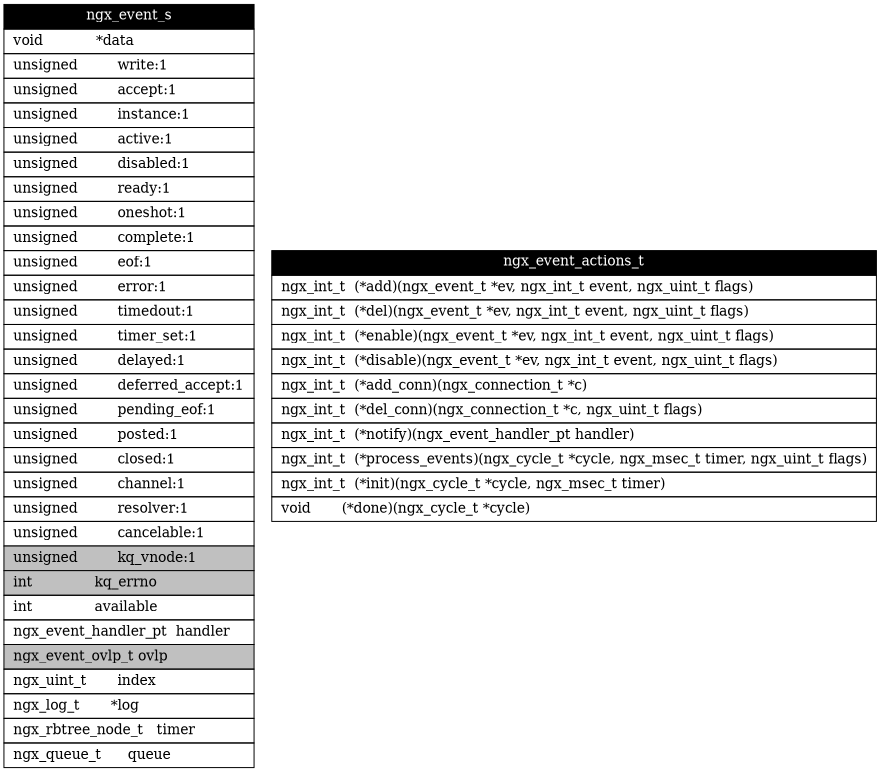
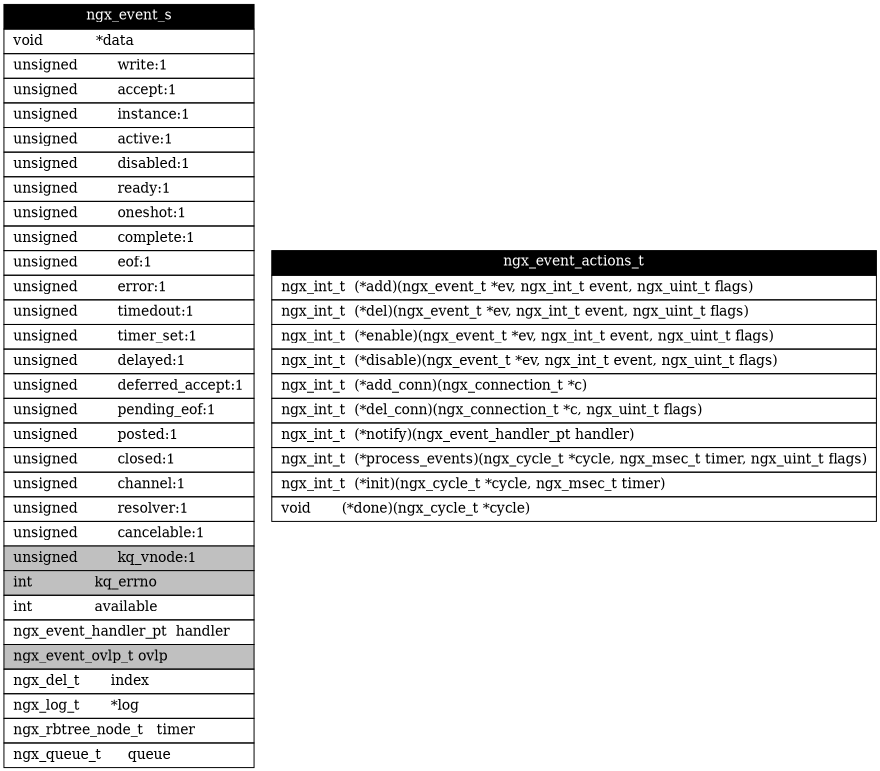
node "ngx_event_s": text "ngx_uint_t       index" -> "ngx_del_t       index"
